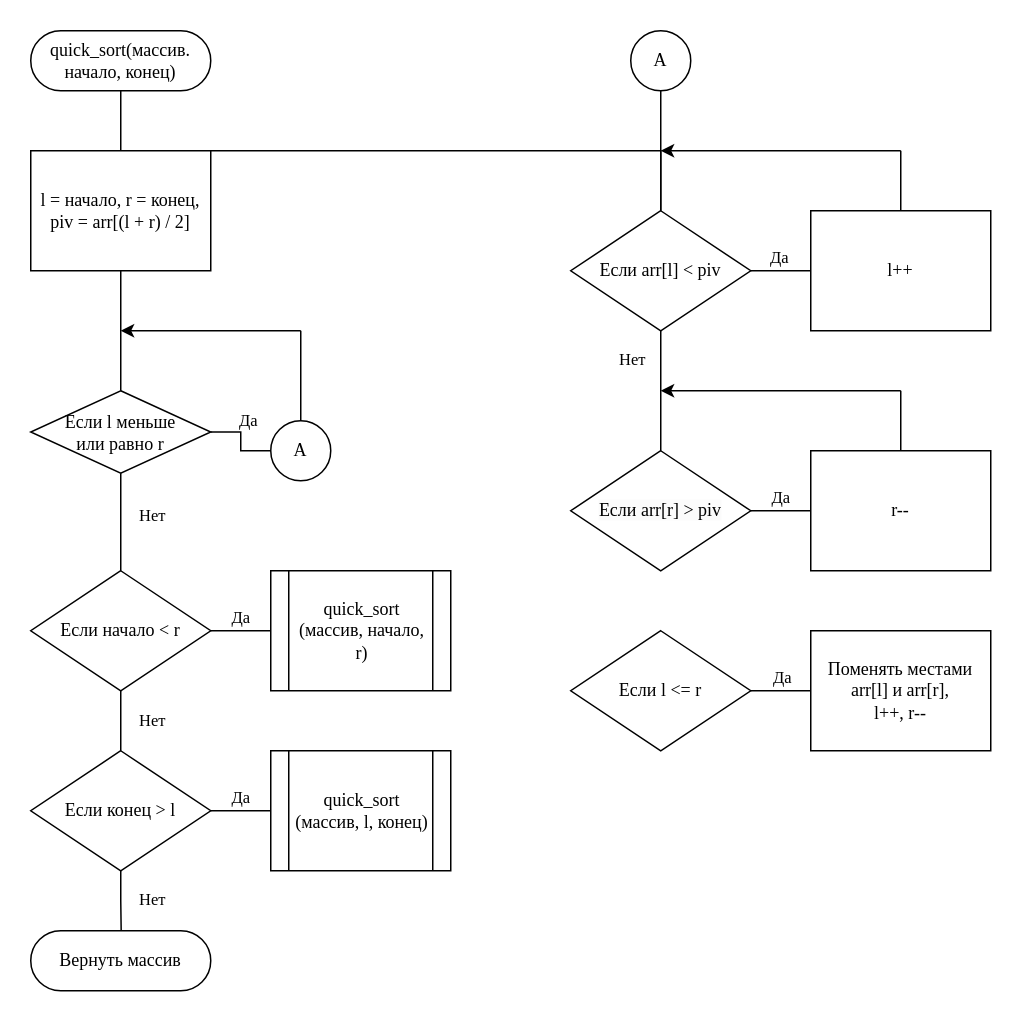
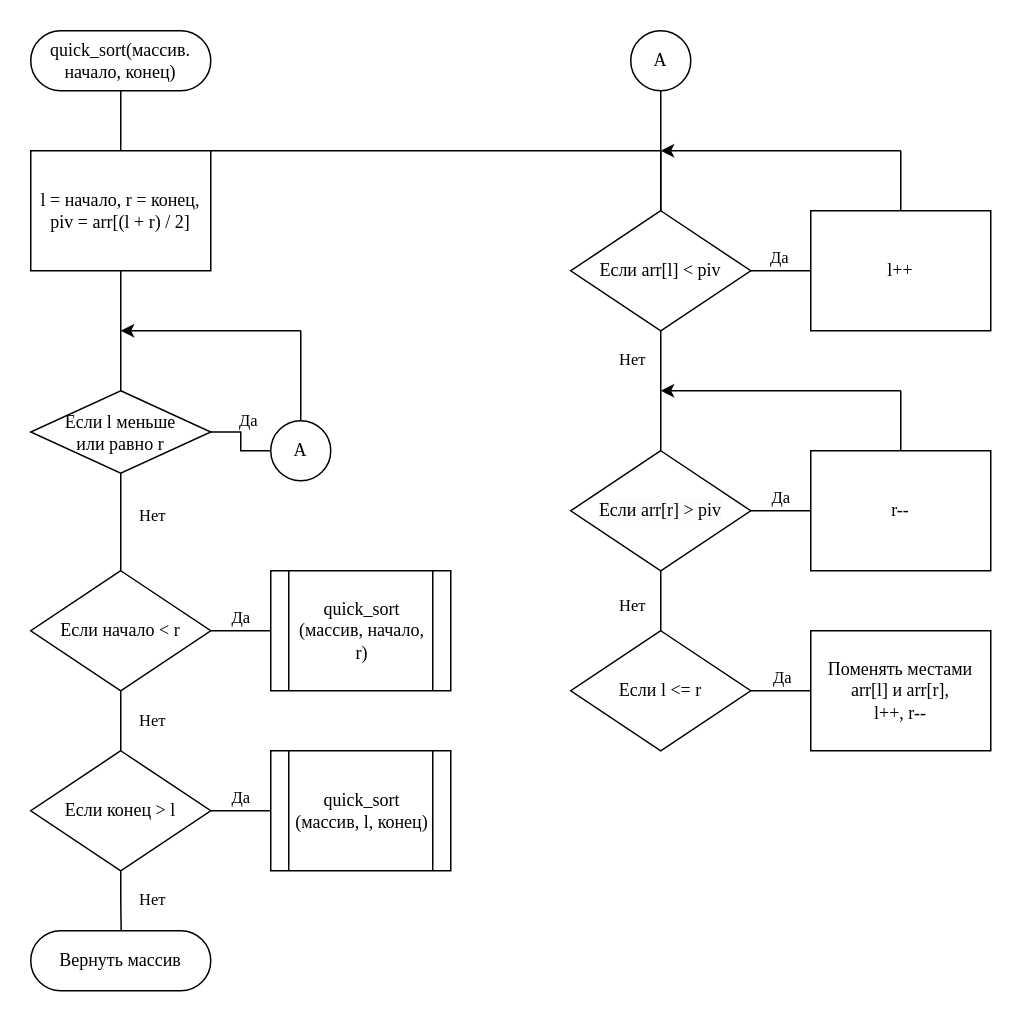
edge "Если arr[r] > piv" -- "Если l <= r": added, label "Нет"
